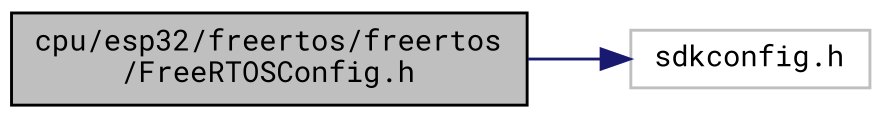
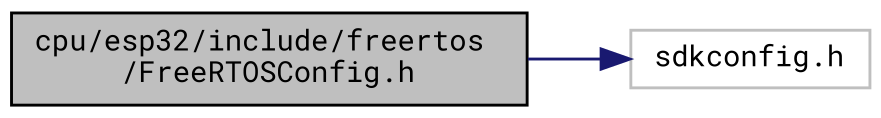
node "cpu/esp32/freertos/freertos /FreeRTOSConfig.h": label "cpu/esp32/freertos/freertos /FreeRTOSConfig.h" -> "cpu/esp32/include/freertos /FreeRTOSConfig.h"
